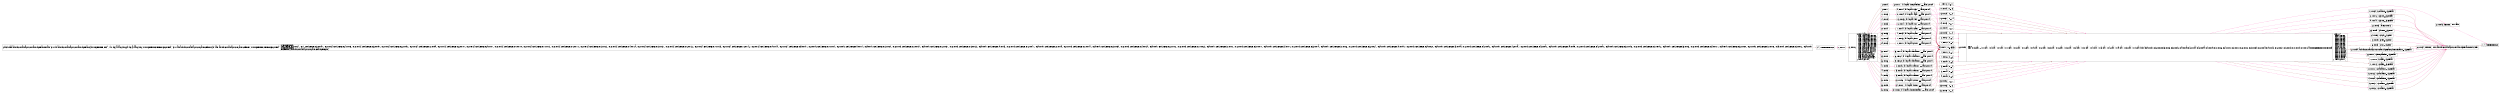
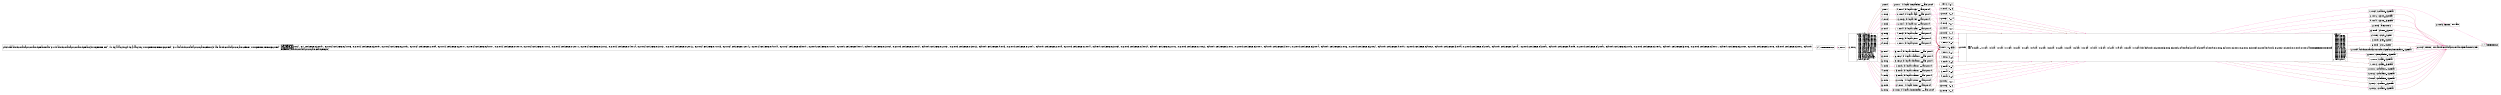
node "3: 0x0006": text "case 3317767: switch L34;" -> "case 3317767: goto L34;"
